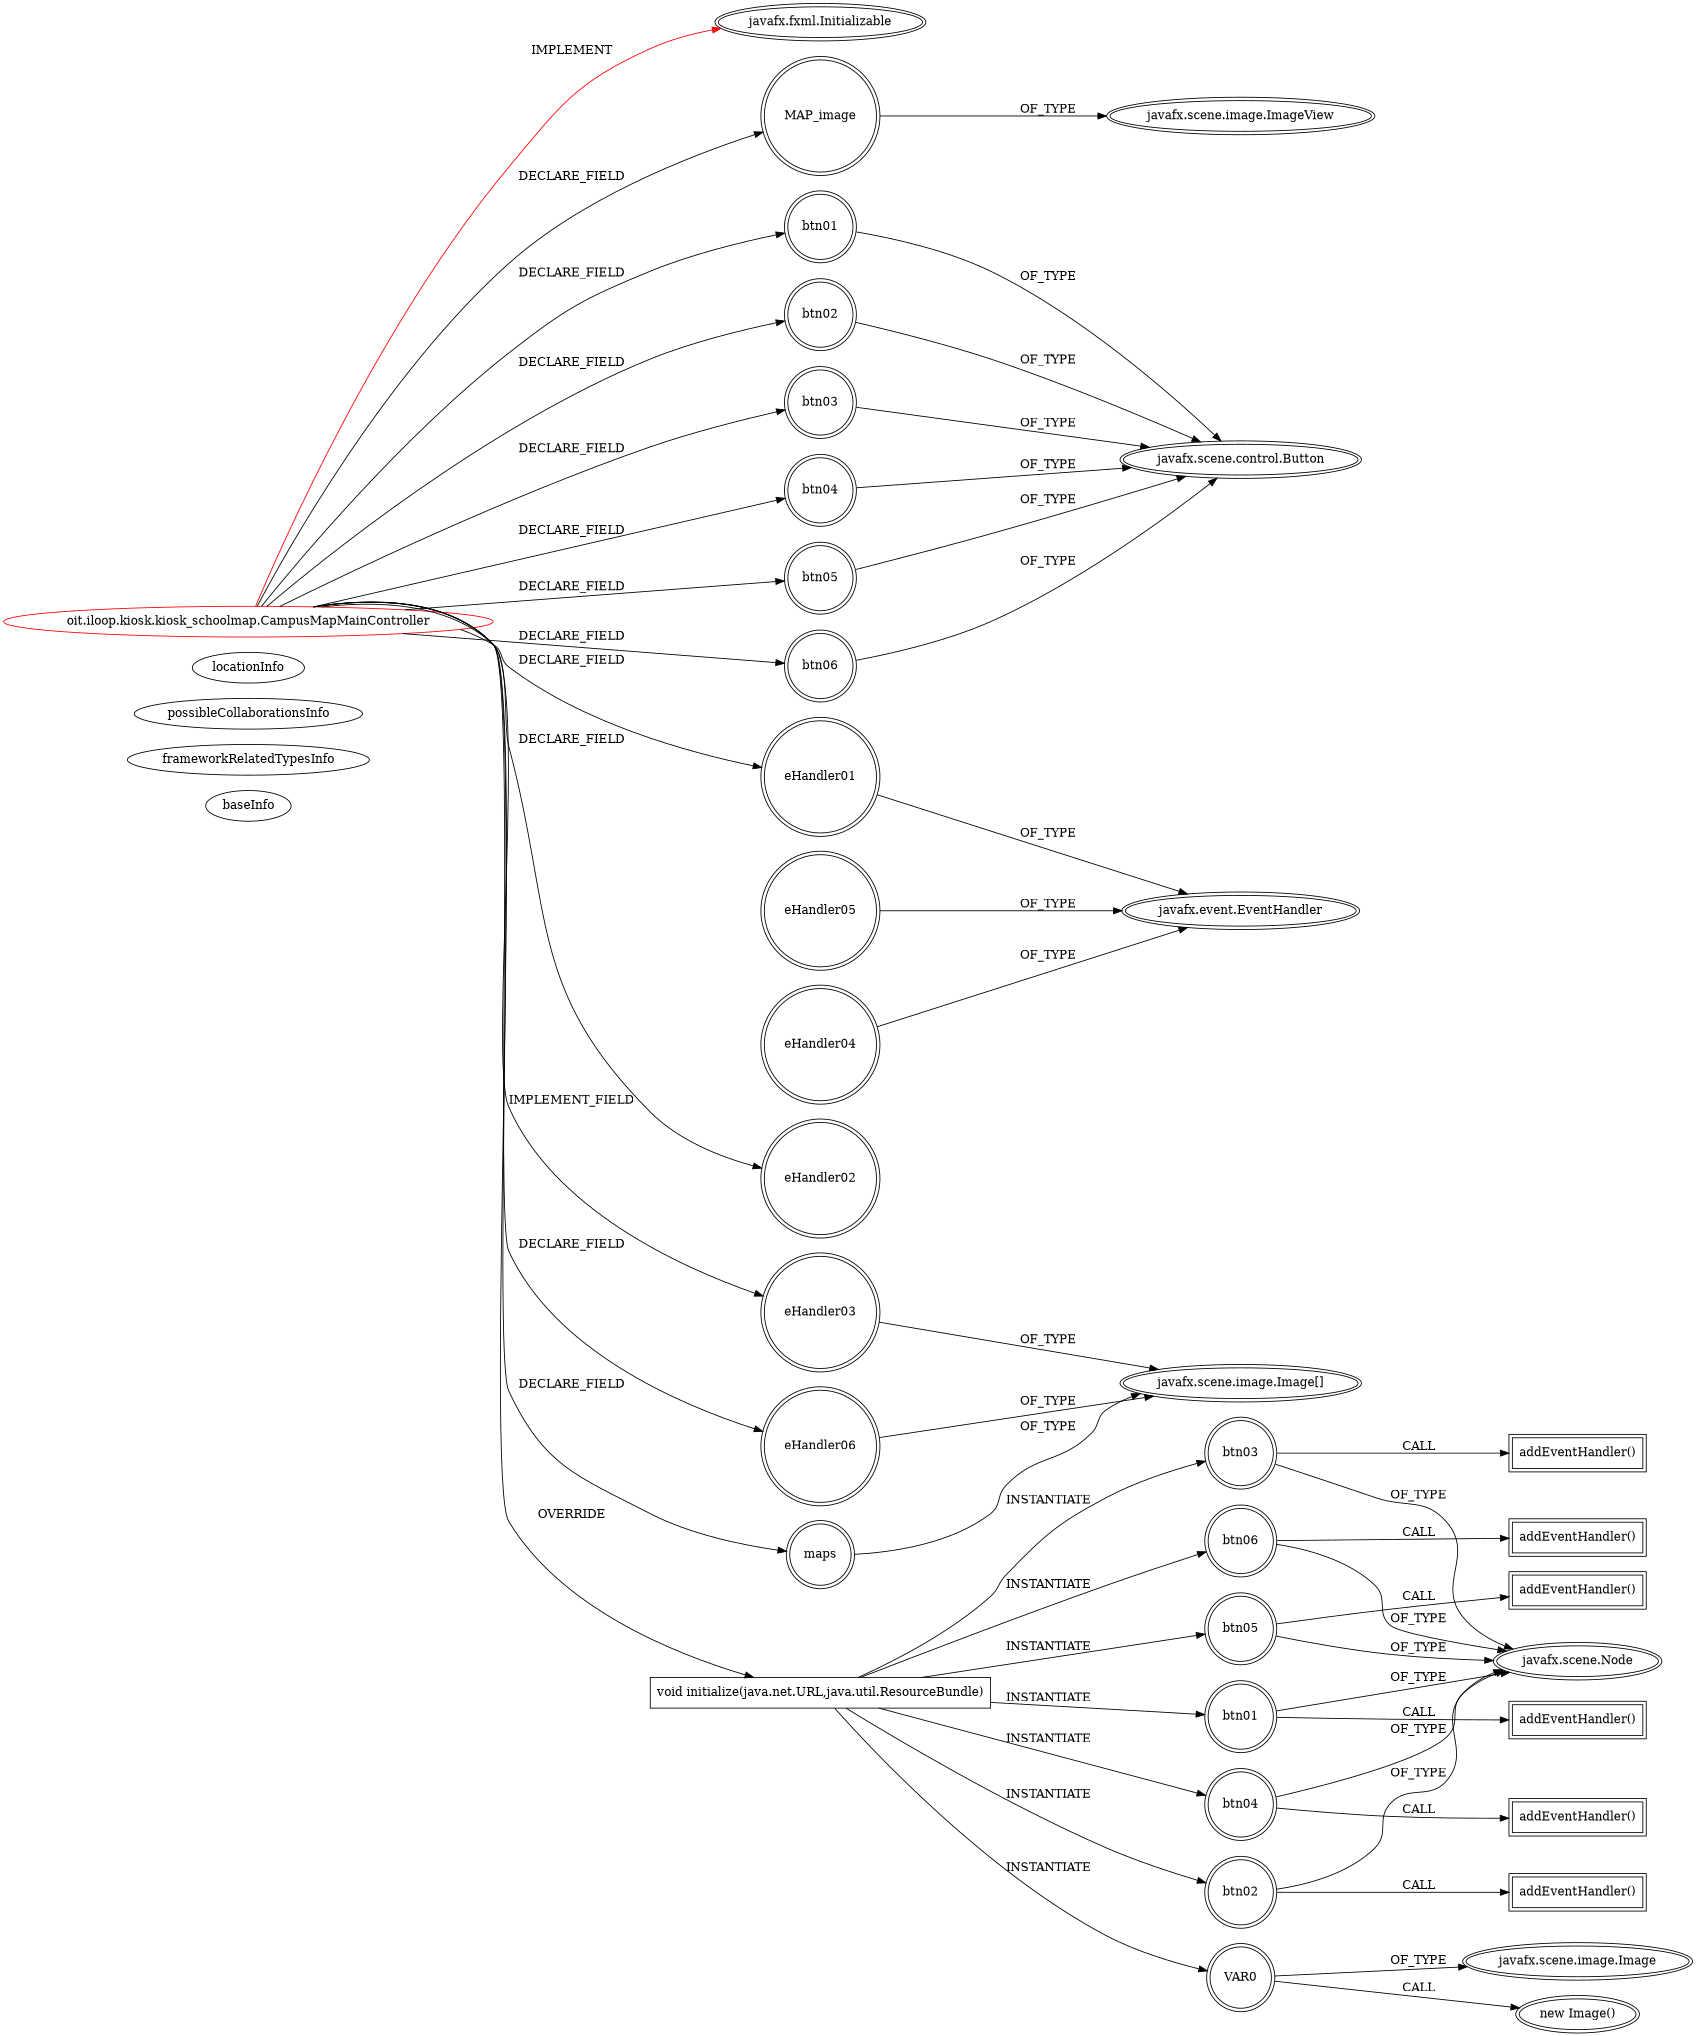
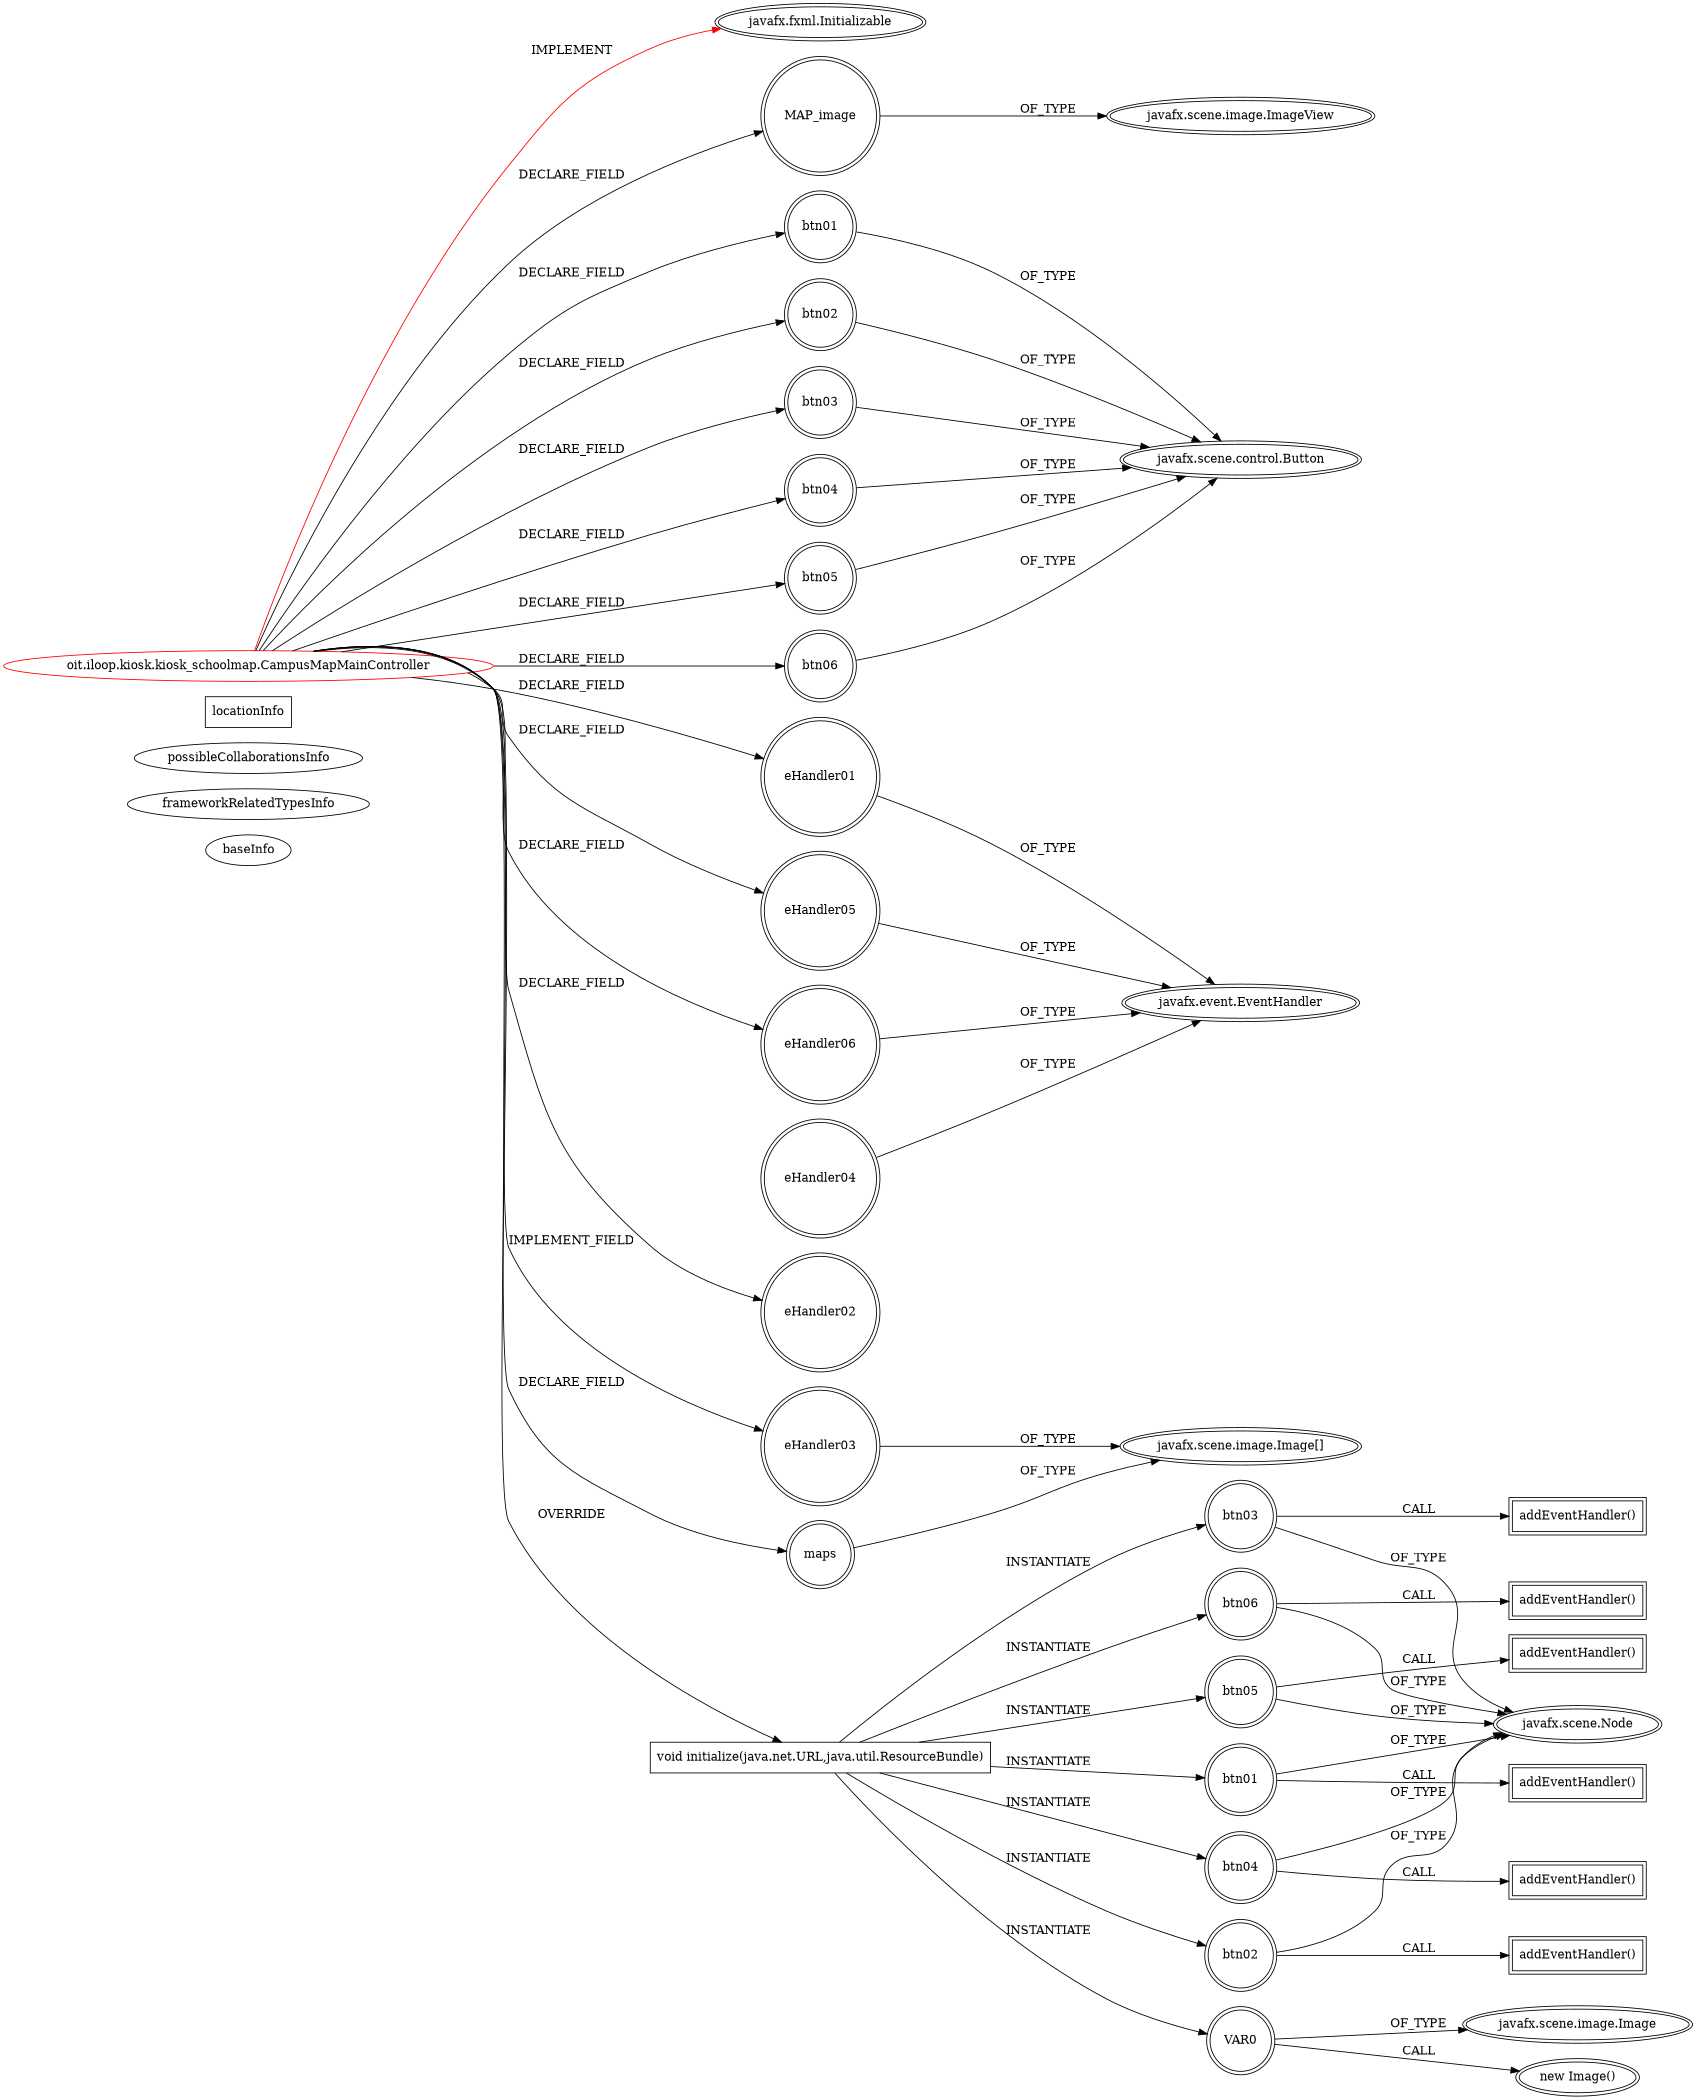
node "locationInfo": shape ellipse -> box
edge "oit.iloop.kiosk.kiosk_schoolmap.CampusMapMainController" -> "eHandler05": added, label "DECLARE_FIELD"
edge "eHandler06" -> "javafx.scene.image.Image[]": now "eHandler06" -> "javafx.event.EventHandler"
